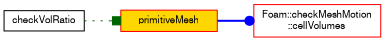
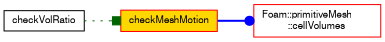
node "primitiveMesh": label "primitiveMesh" -> "checkMeshMotion"
node "Foam::checkMeshMotion ::cellVolumes": label "Foam::checkMeshMotion ::cellVolumes" -> "Foam::primitiveMesh ::cellVolumes"
